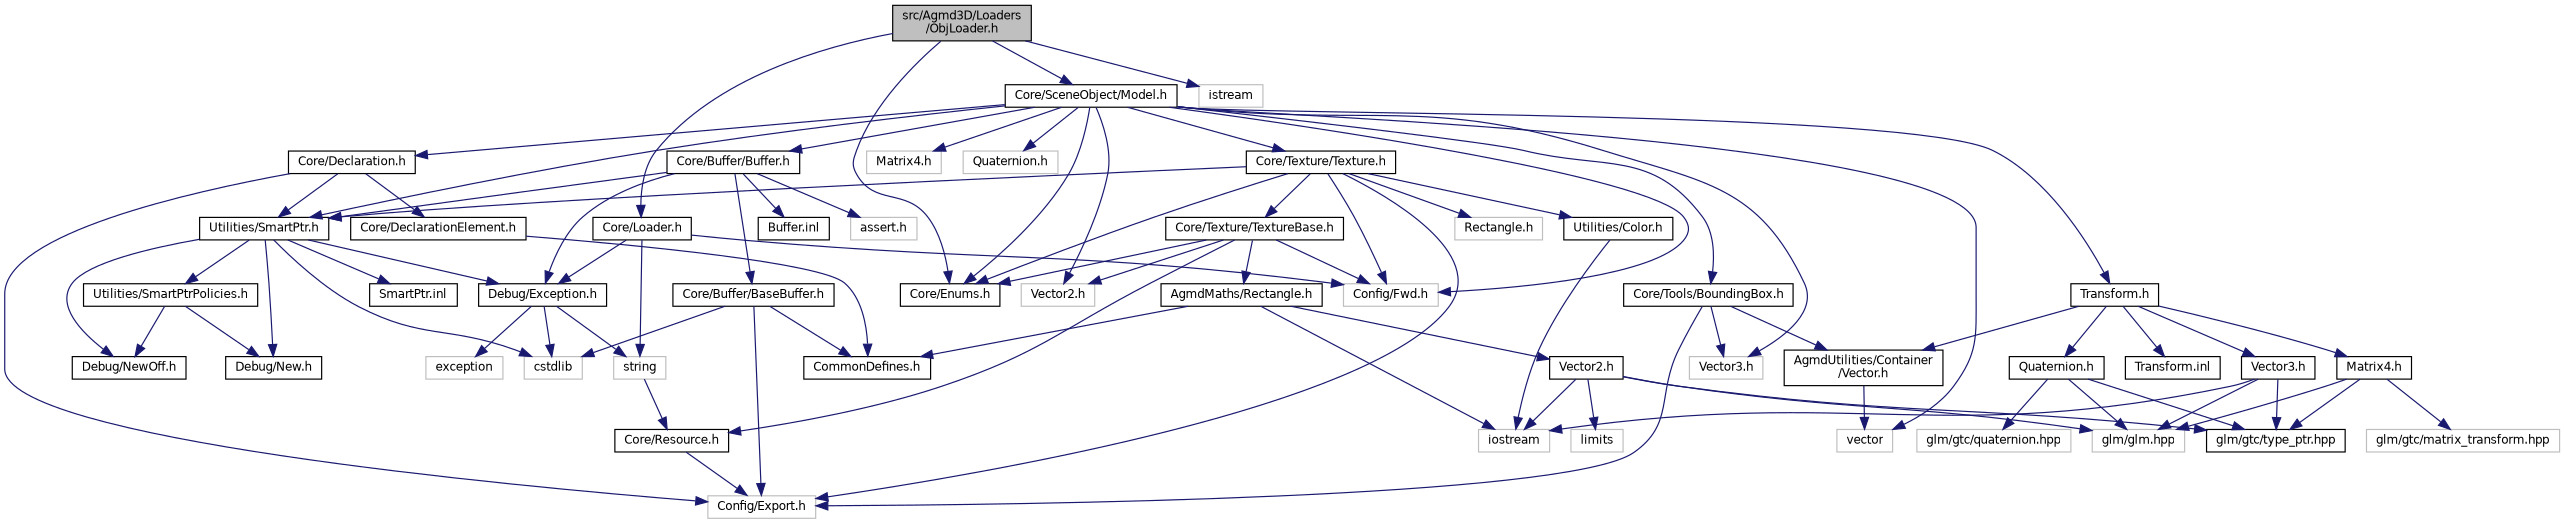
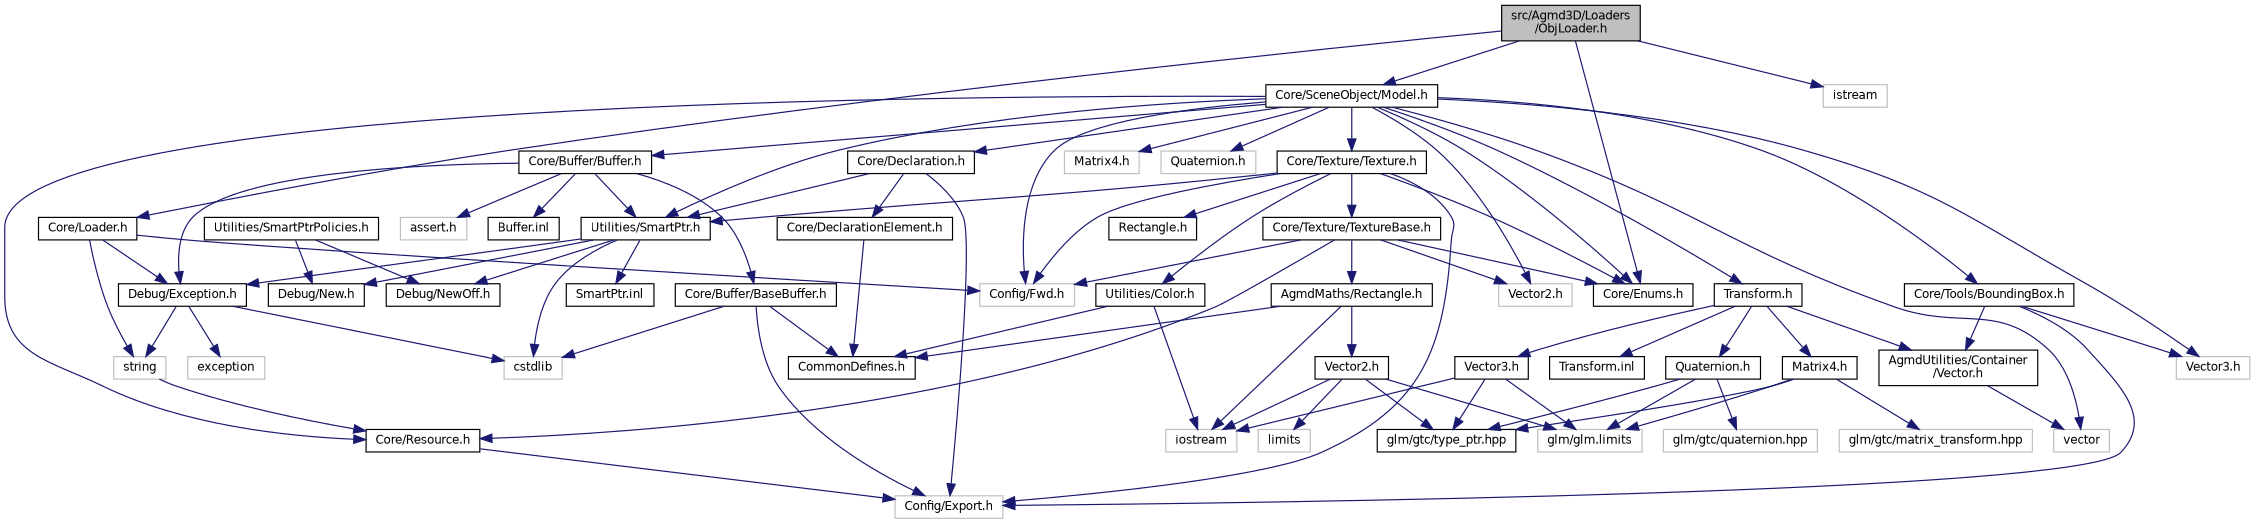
edge "Core/SceneObject/Model.h" -> "Core/Resource.h": added
node "Rectangle.h": color grey75 -> black
edge "Utilities/SmartPtr.h" -> "Utilities/SmartPtrPolicies.h": removed
edge "Utilities/Color.h" -> "CommonDefines.h": added
node "glm/glm.hpp": label "glm/glm.hpp" -> "glm/glm.limits"
